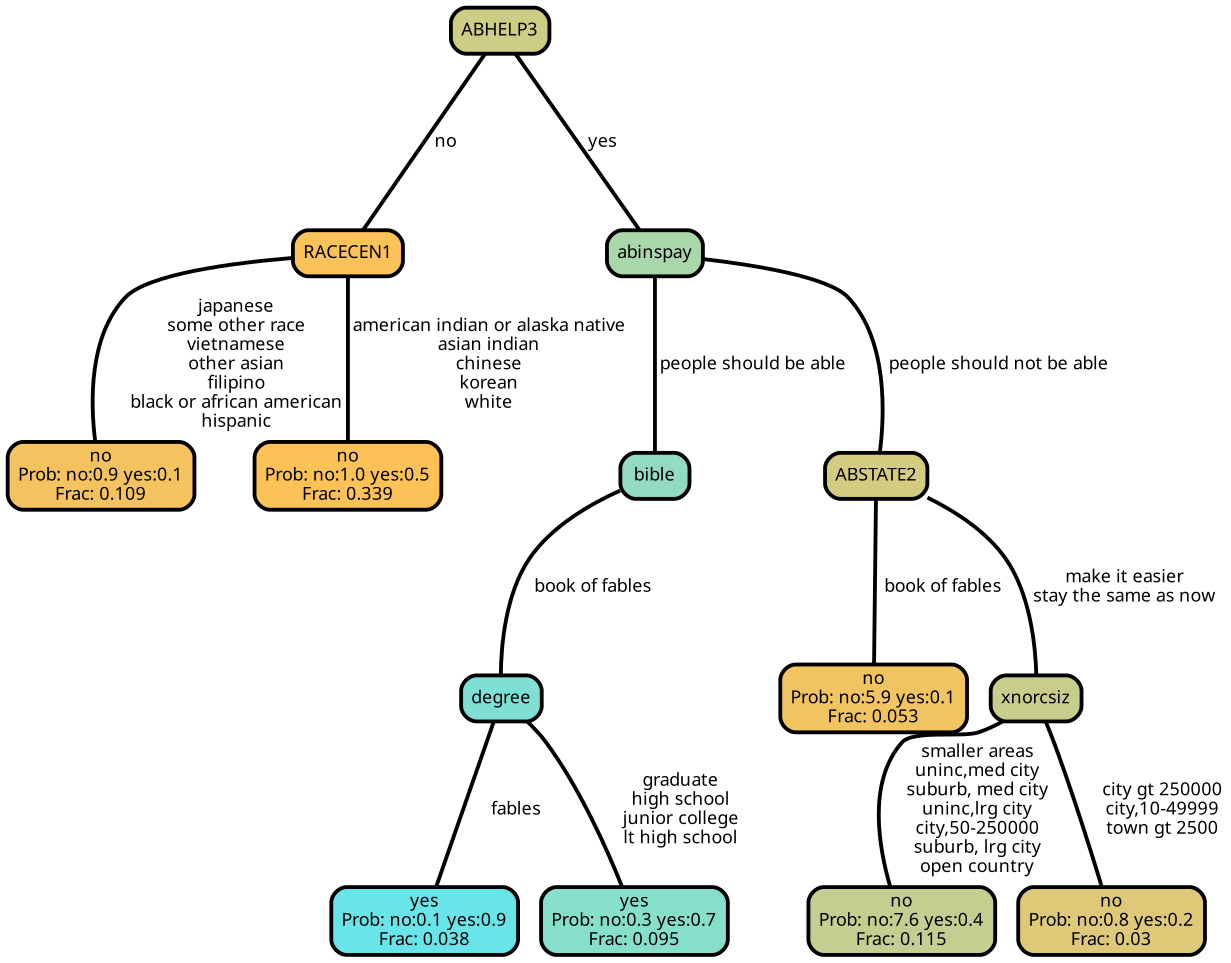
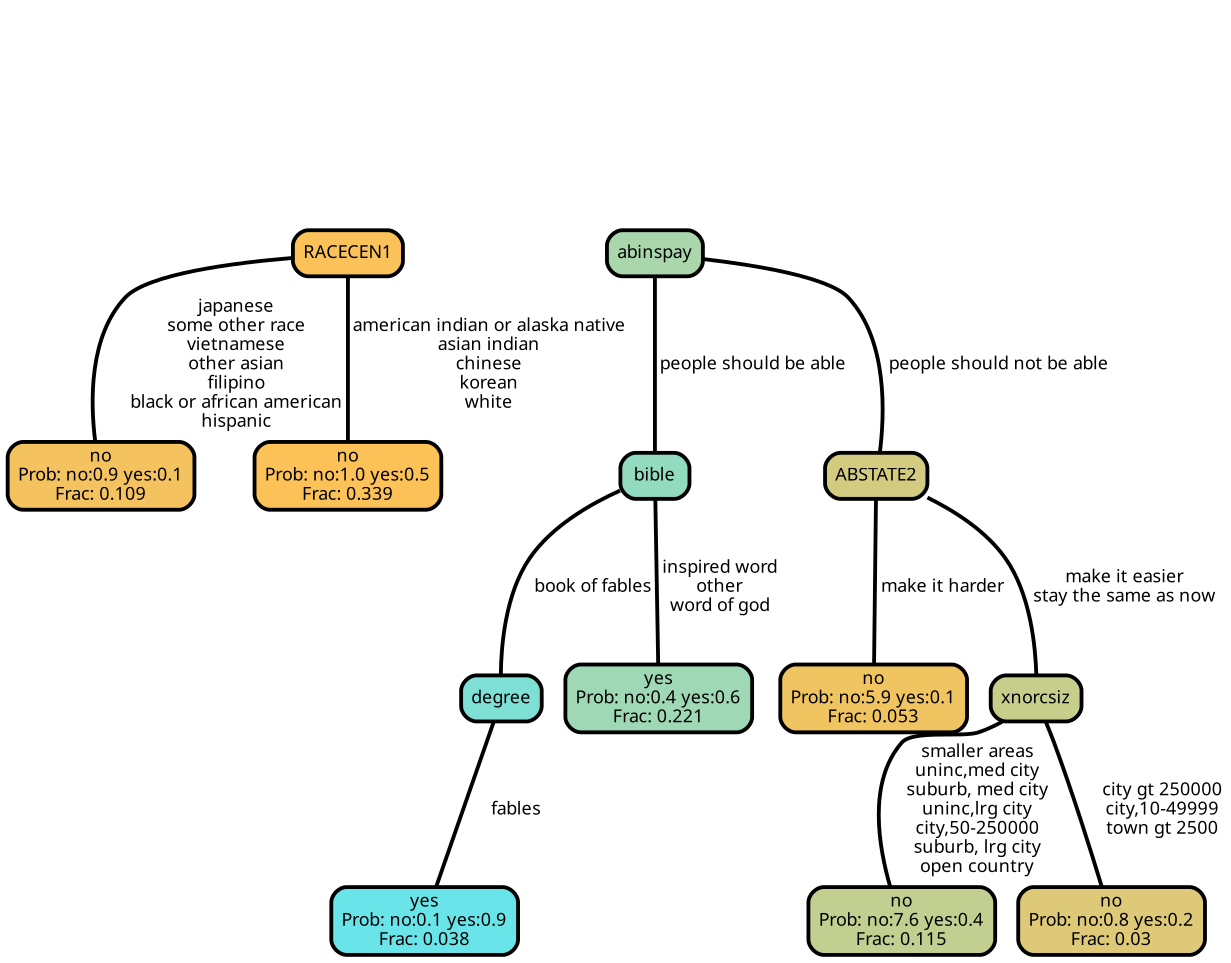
node "ABHELP3": removed
edge "ABSTATE2" -- "no Prob: no:5.9 yes:0.1 Frac: 0.053": label " book of fables" -> " make it harder"
node "yes Prob: no:0.4 yes:0.6 Frac: 0.221": added
node "yes Prob: no:0.3 yes:0.7 Frac: 0.095": removed
